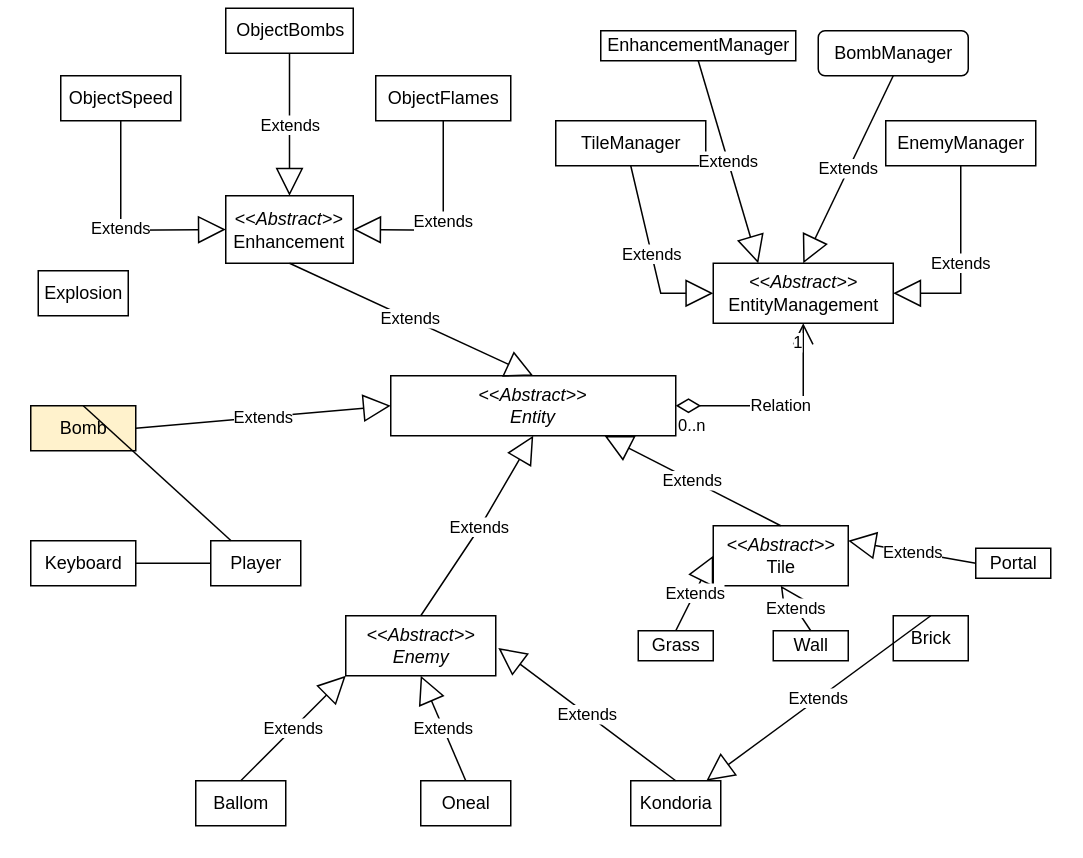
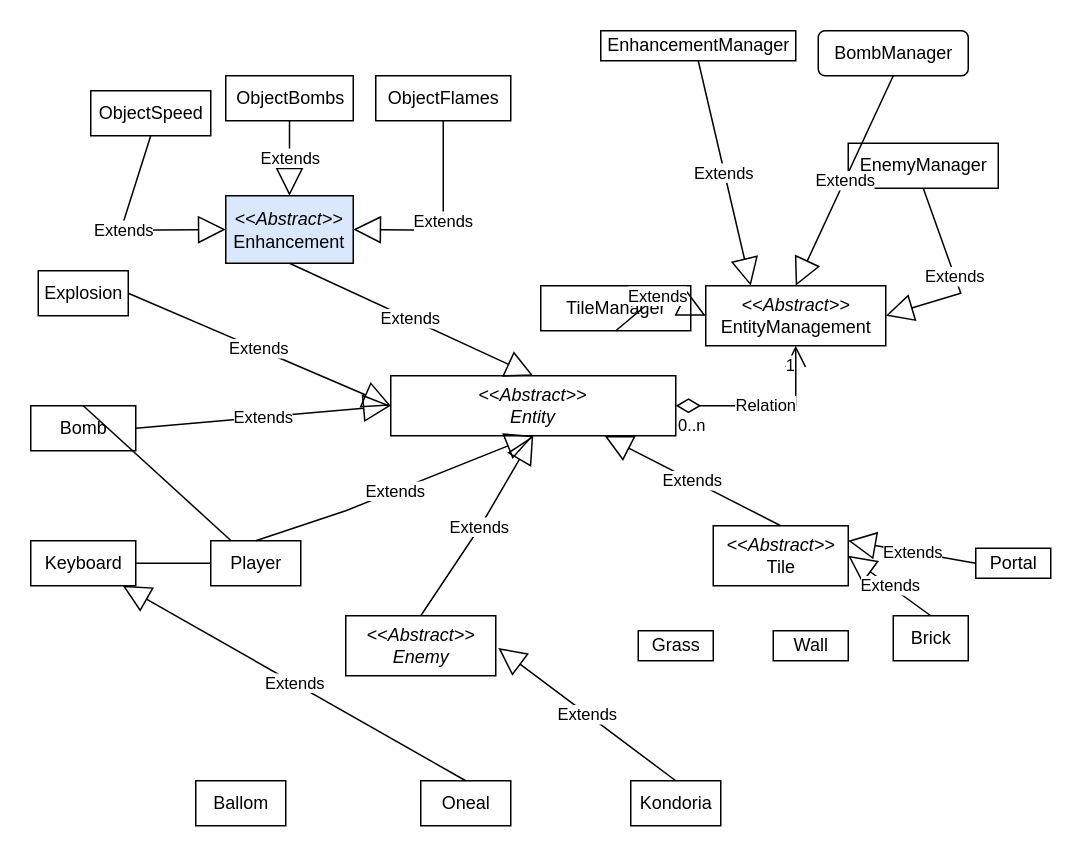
node "ObjectBombs": moved (290, 31) -> (290, 98)
node "ObjectSpeed": moved (121, 98) -> (151, 113)
node "TileManager": moved (631, 143) -> (616, 308)
node "EnemyManager": moved (961, 143) -> (923, 166)
node "<<Abstract>> Enhancement": fillcolor #ffffff -> #dae8fc
node "<<Abstract>> EntityManagement": moved (803, 293) -> (796, 316)
edge "Explosion" -> "<<Abstract>> Entity": added, label "Extends"
node "Bomb": fillcolor #fff2cc -> #ffffff
edge "Player" -> "<<Abstract>> Entity": added, label "Extends"
edge "Grass" -> "<<Abstract>> Tile": removed, label "Extends"
edge "Wall" -> "<<Abstract>> Tile": removed, label "Extends"
edge "Brick" -> "Kondoria": now "Brick" -> "<<Abstract>> Tile"
edge "Ballom" -> "<<Abstract>> Enemy": removed, label "Extends"
edge "Oneal" -> "<<Abstract>> Enemy": now "Oneal" -> "Keyboard"
